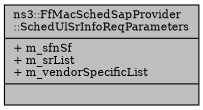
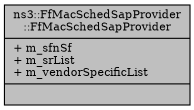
node "ns3::FfMacSchedSapProvider": text "::SchedUlSrInfoReqParameters" -> "::FfMacSchedSapProvider"
